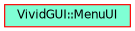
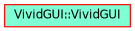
node "VividGUI::MenuUI": label "VividGUI::MenuUI" -> "VividGUI::VividGUI"
